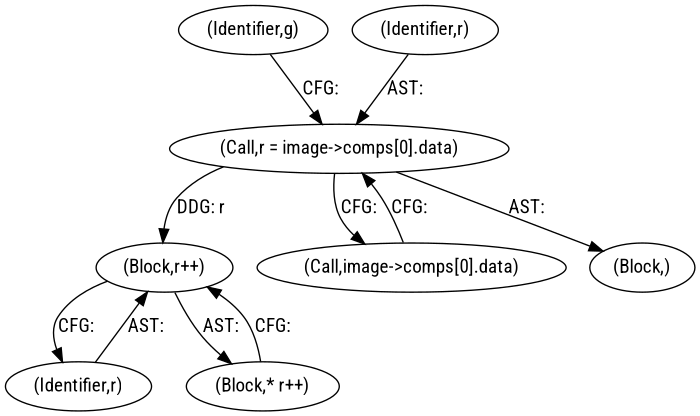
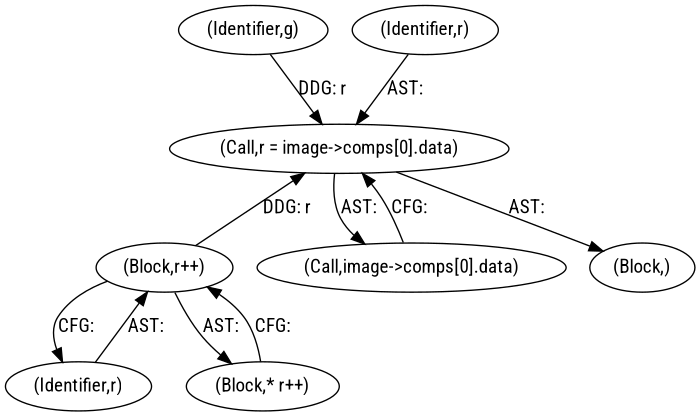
edge "(Identifier,g)" -> "(Call,r = image->comps[0].data)": label "CFG: " -> "DDG: r"
edge "(Call,r = image->comps[0].data)" -> "(Block,r++)": reversed
edge "(Call,r = image->comps[0].data)" -> "(Call,image->comps[0].data)": label "CFG: " -> "AST: "
